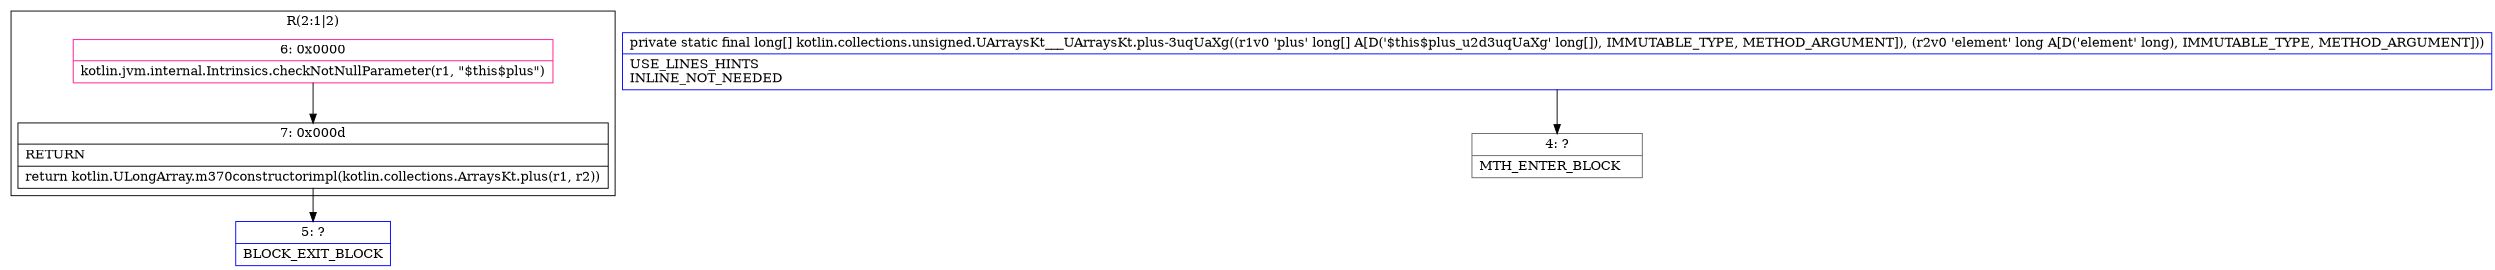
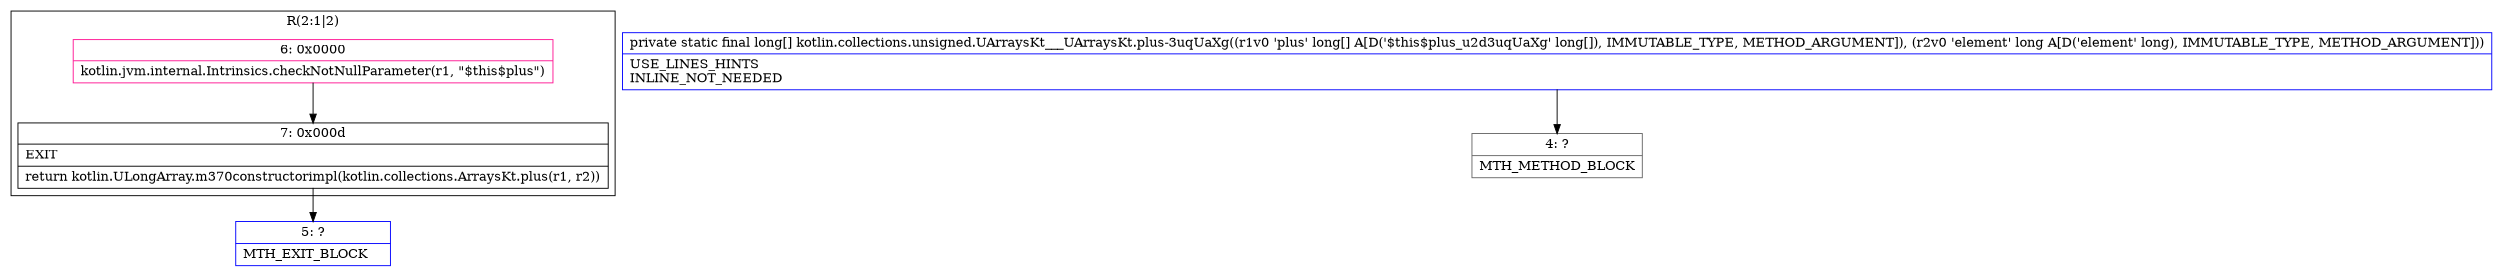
node "7: 0x000d": text "RETURN" -> "EXIT"
node "4: ?": text "MTH_ENTER_BLOCK" -> "MTH_METHOD_BLOCK"
node "5: ?": text "BLOCK_EXIT_BLOCK" -> "MTH_EXIT_BLOCK"
